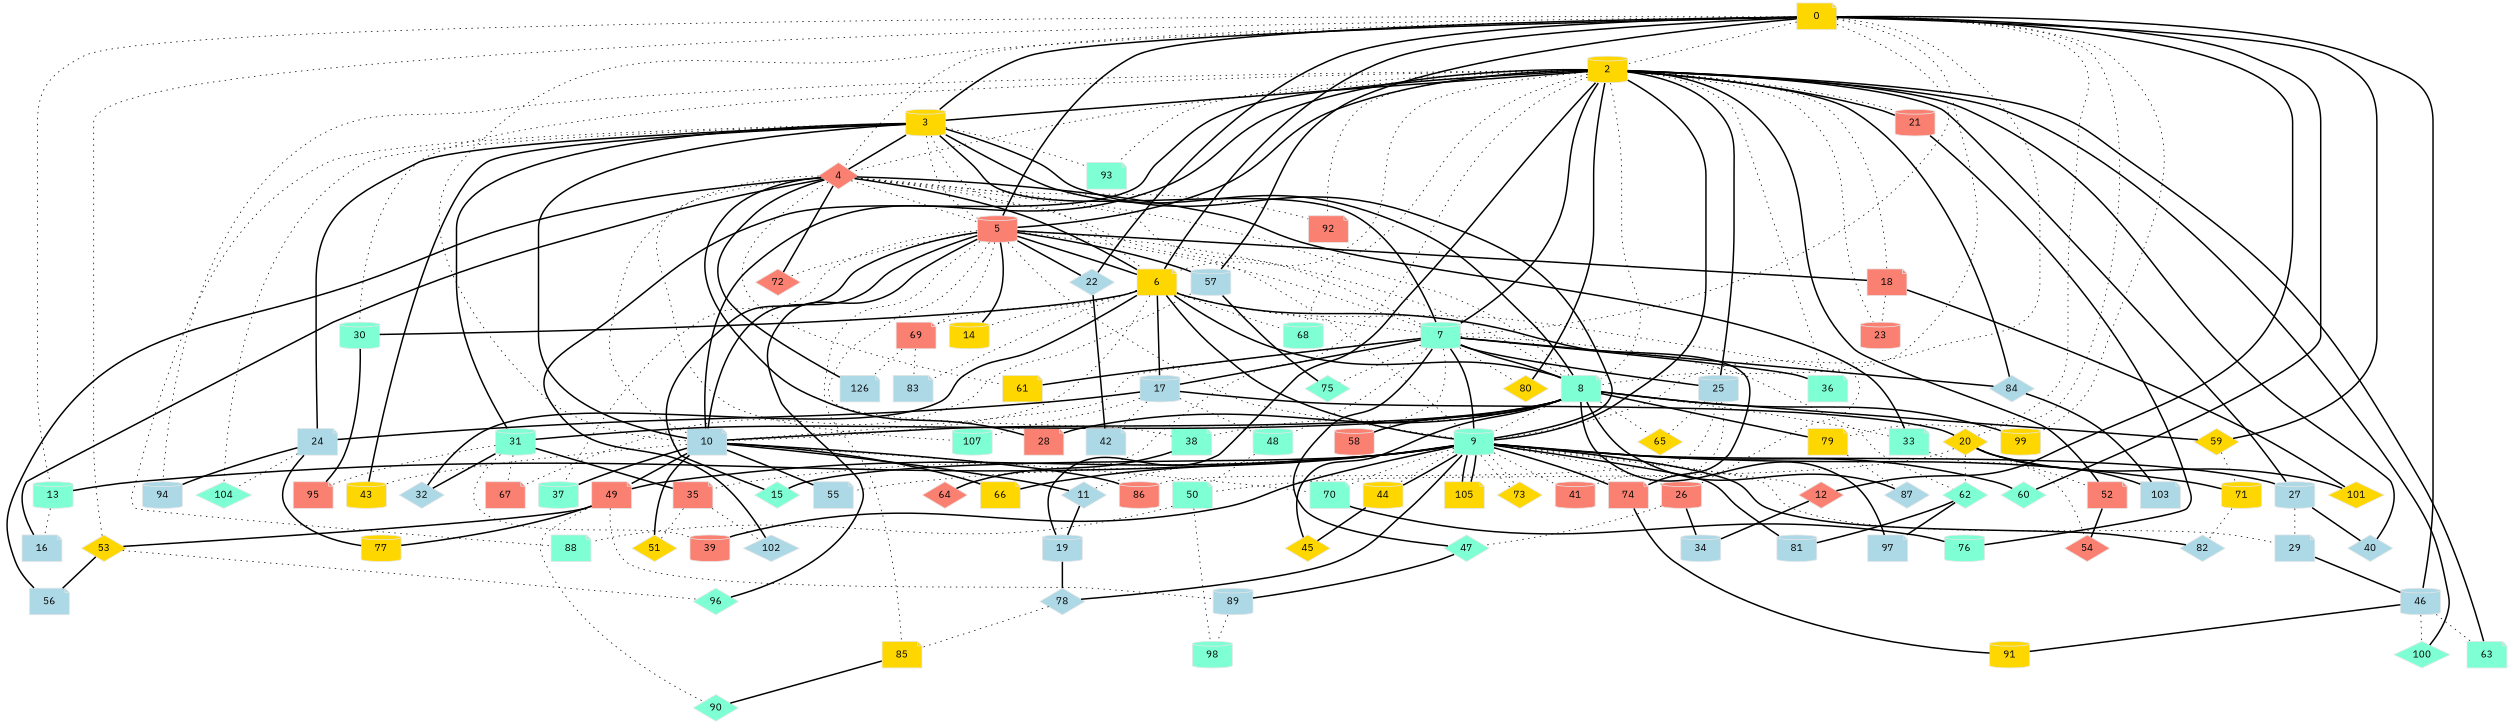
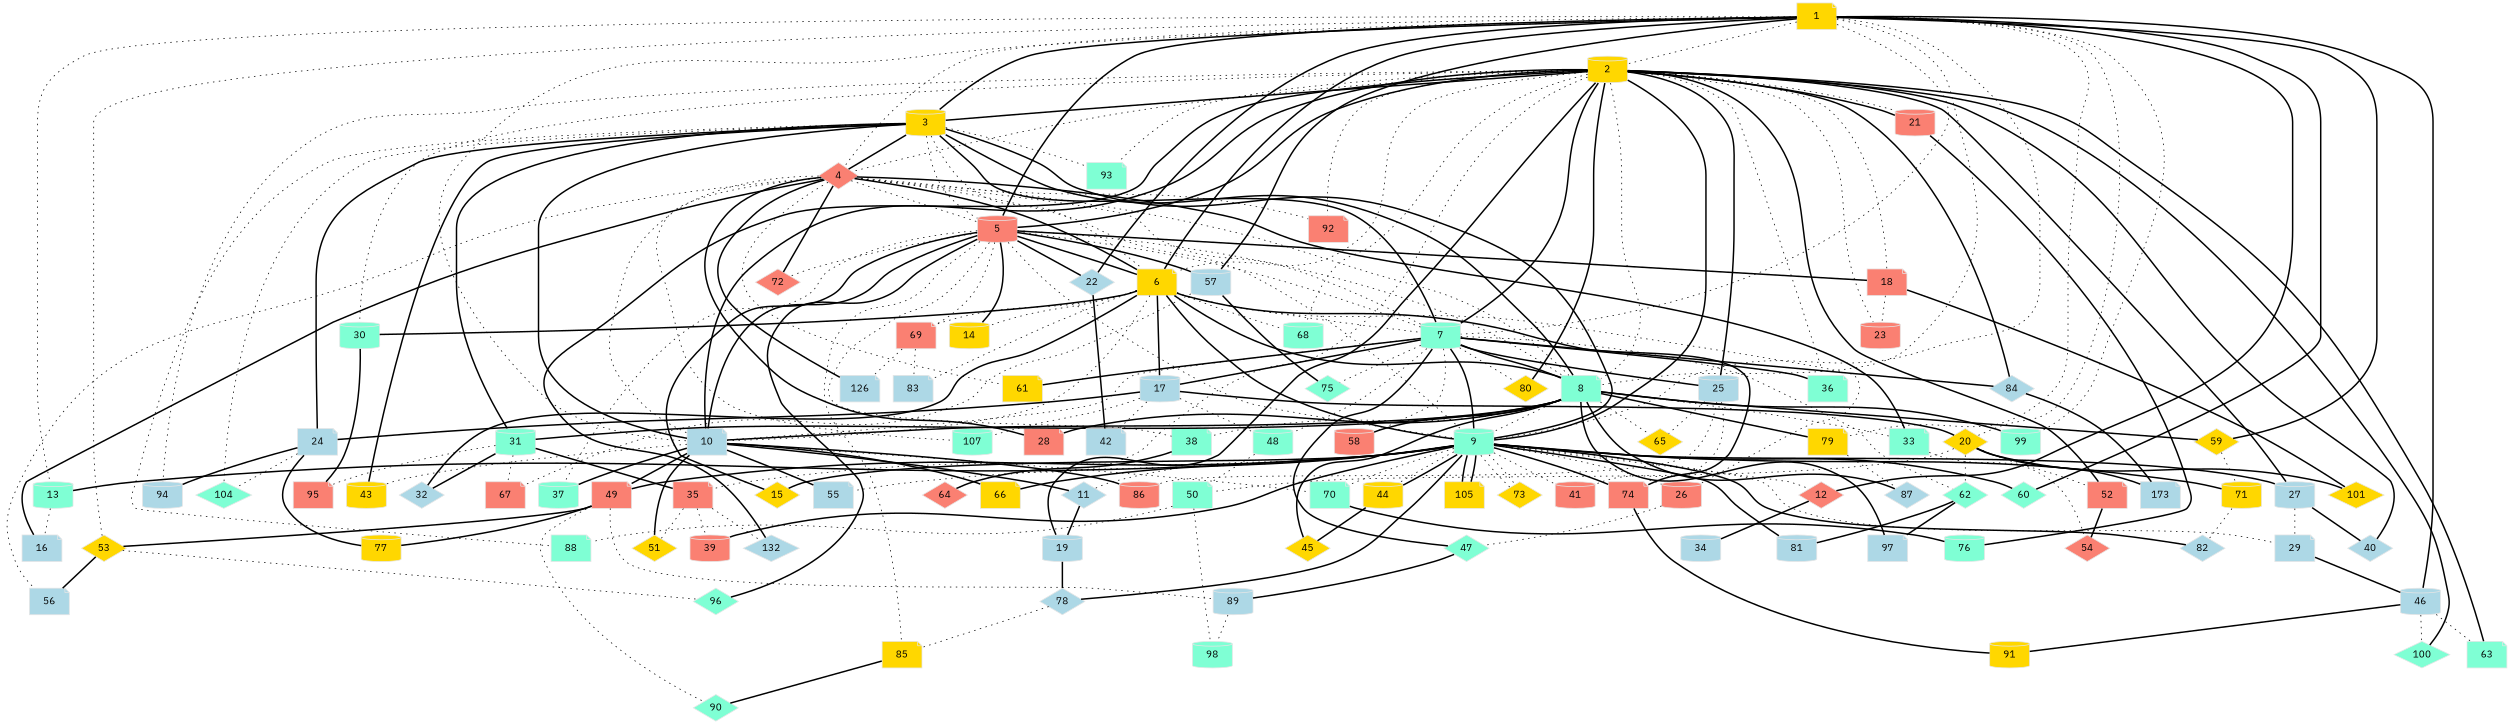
node "0": label "0" -> "1"
edge "4" -- "56": style bold -> dotted
node "99": fillcolor gold -> aquamarine
node "15": fillcolor aquamarine -> gold
node "103": label "103" -> "173"
edge "26" -- "34": removed
edge "31" -- "39": now "35" -- "39"
node "102": label "102" -> "132"
